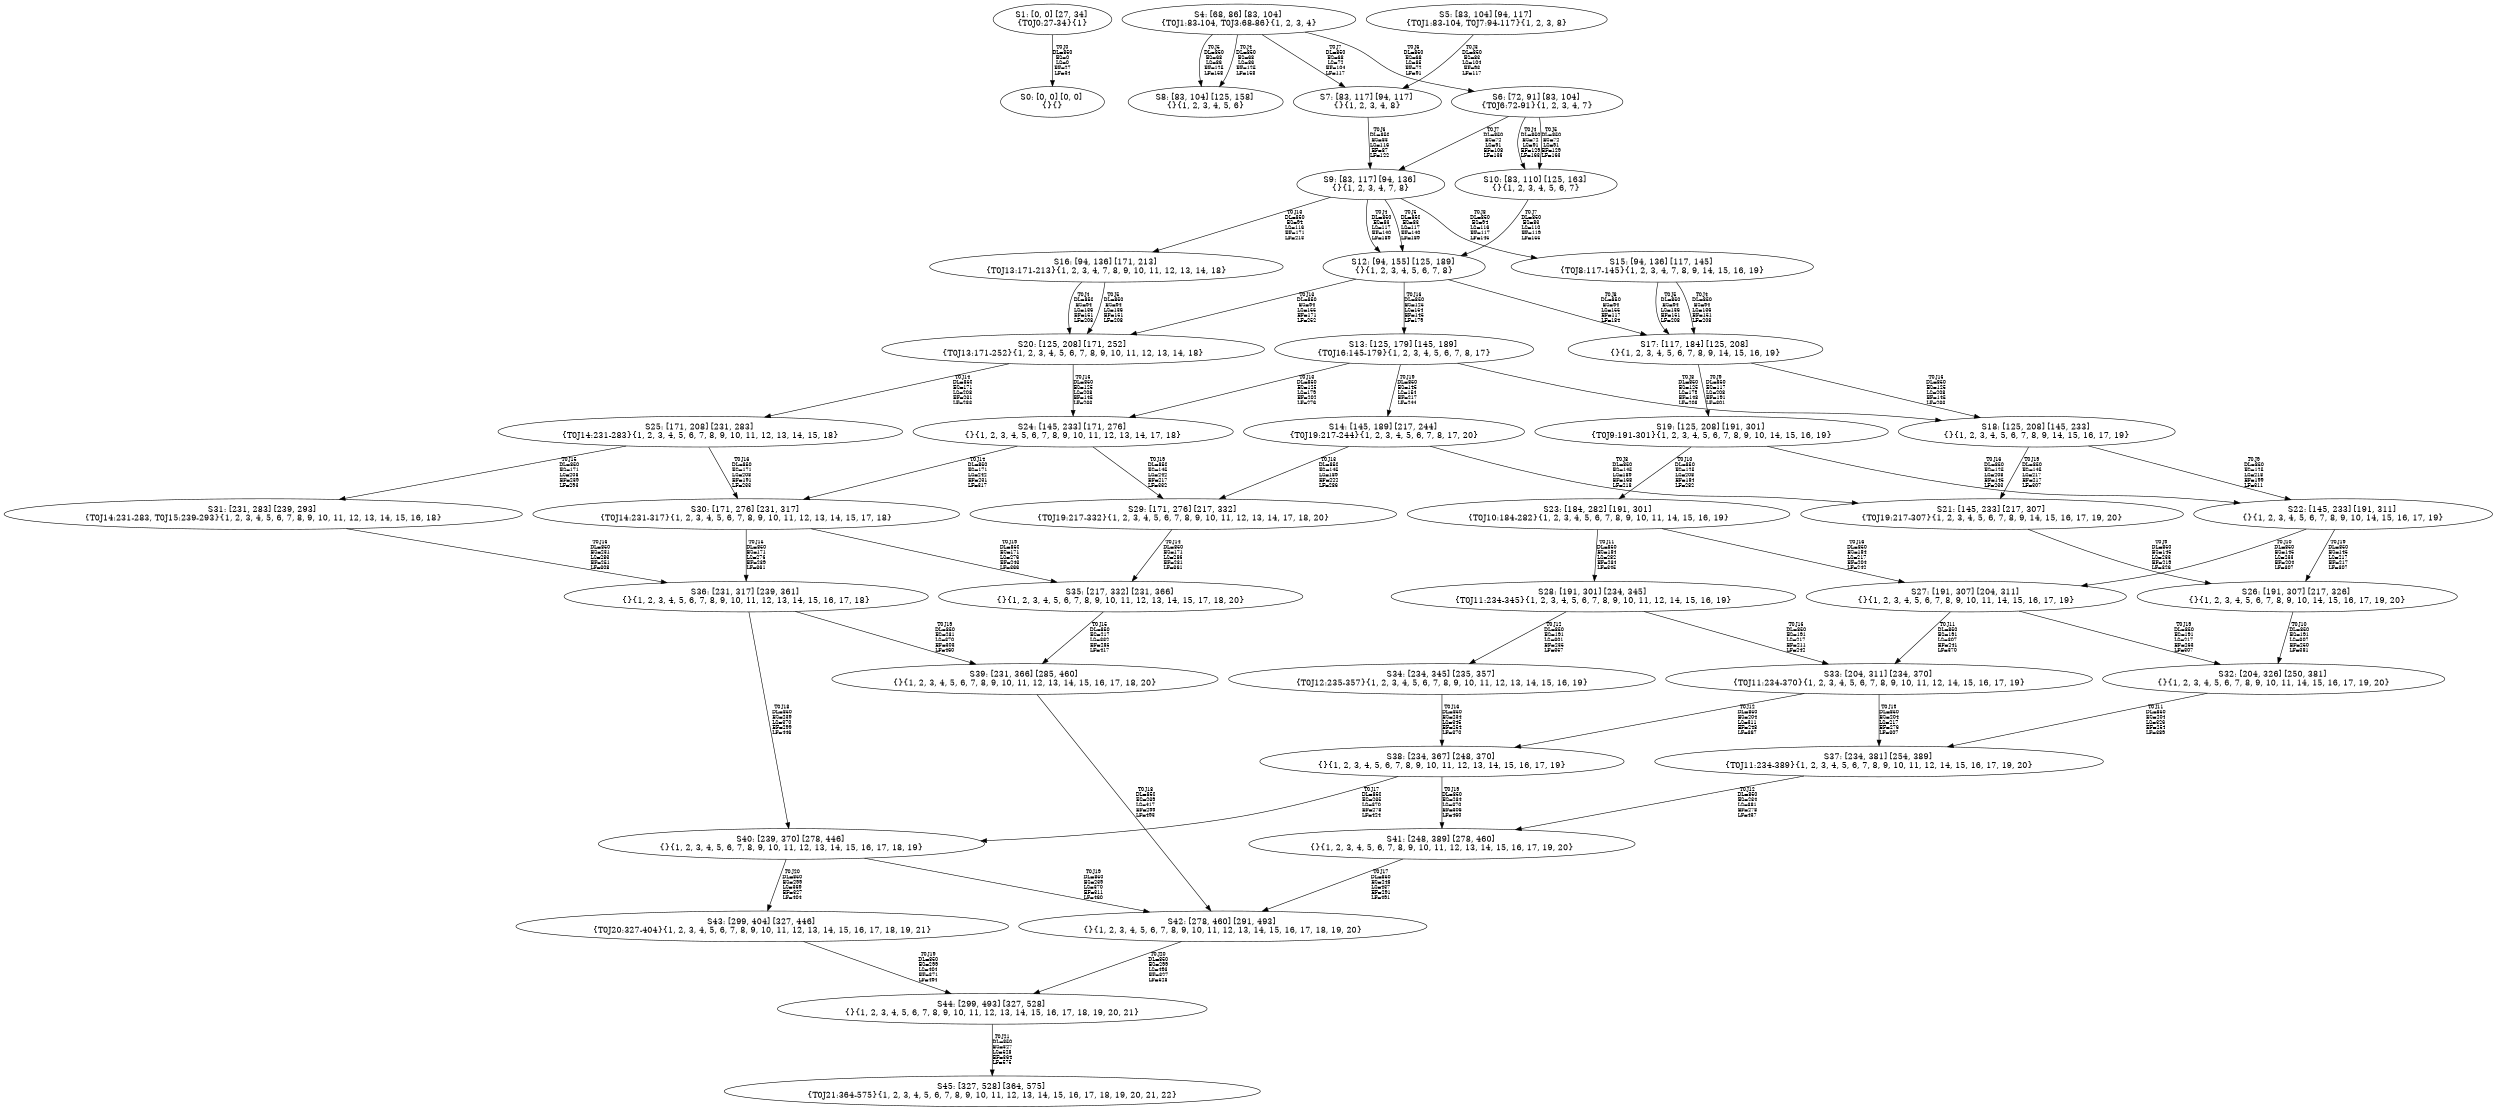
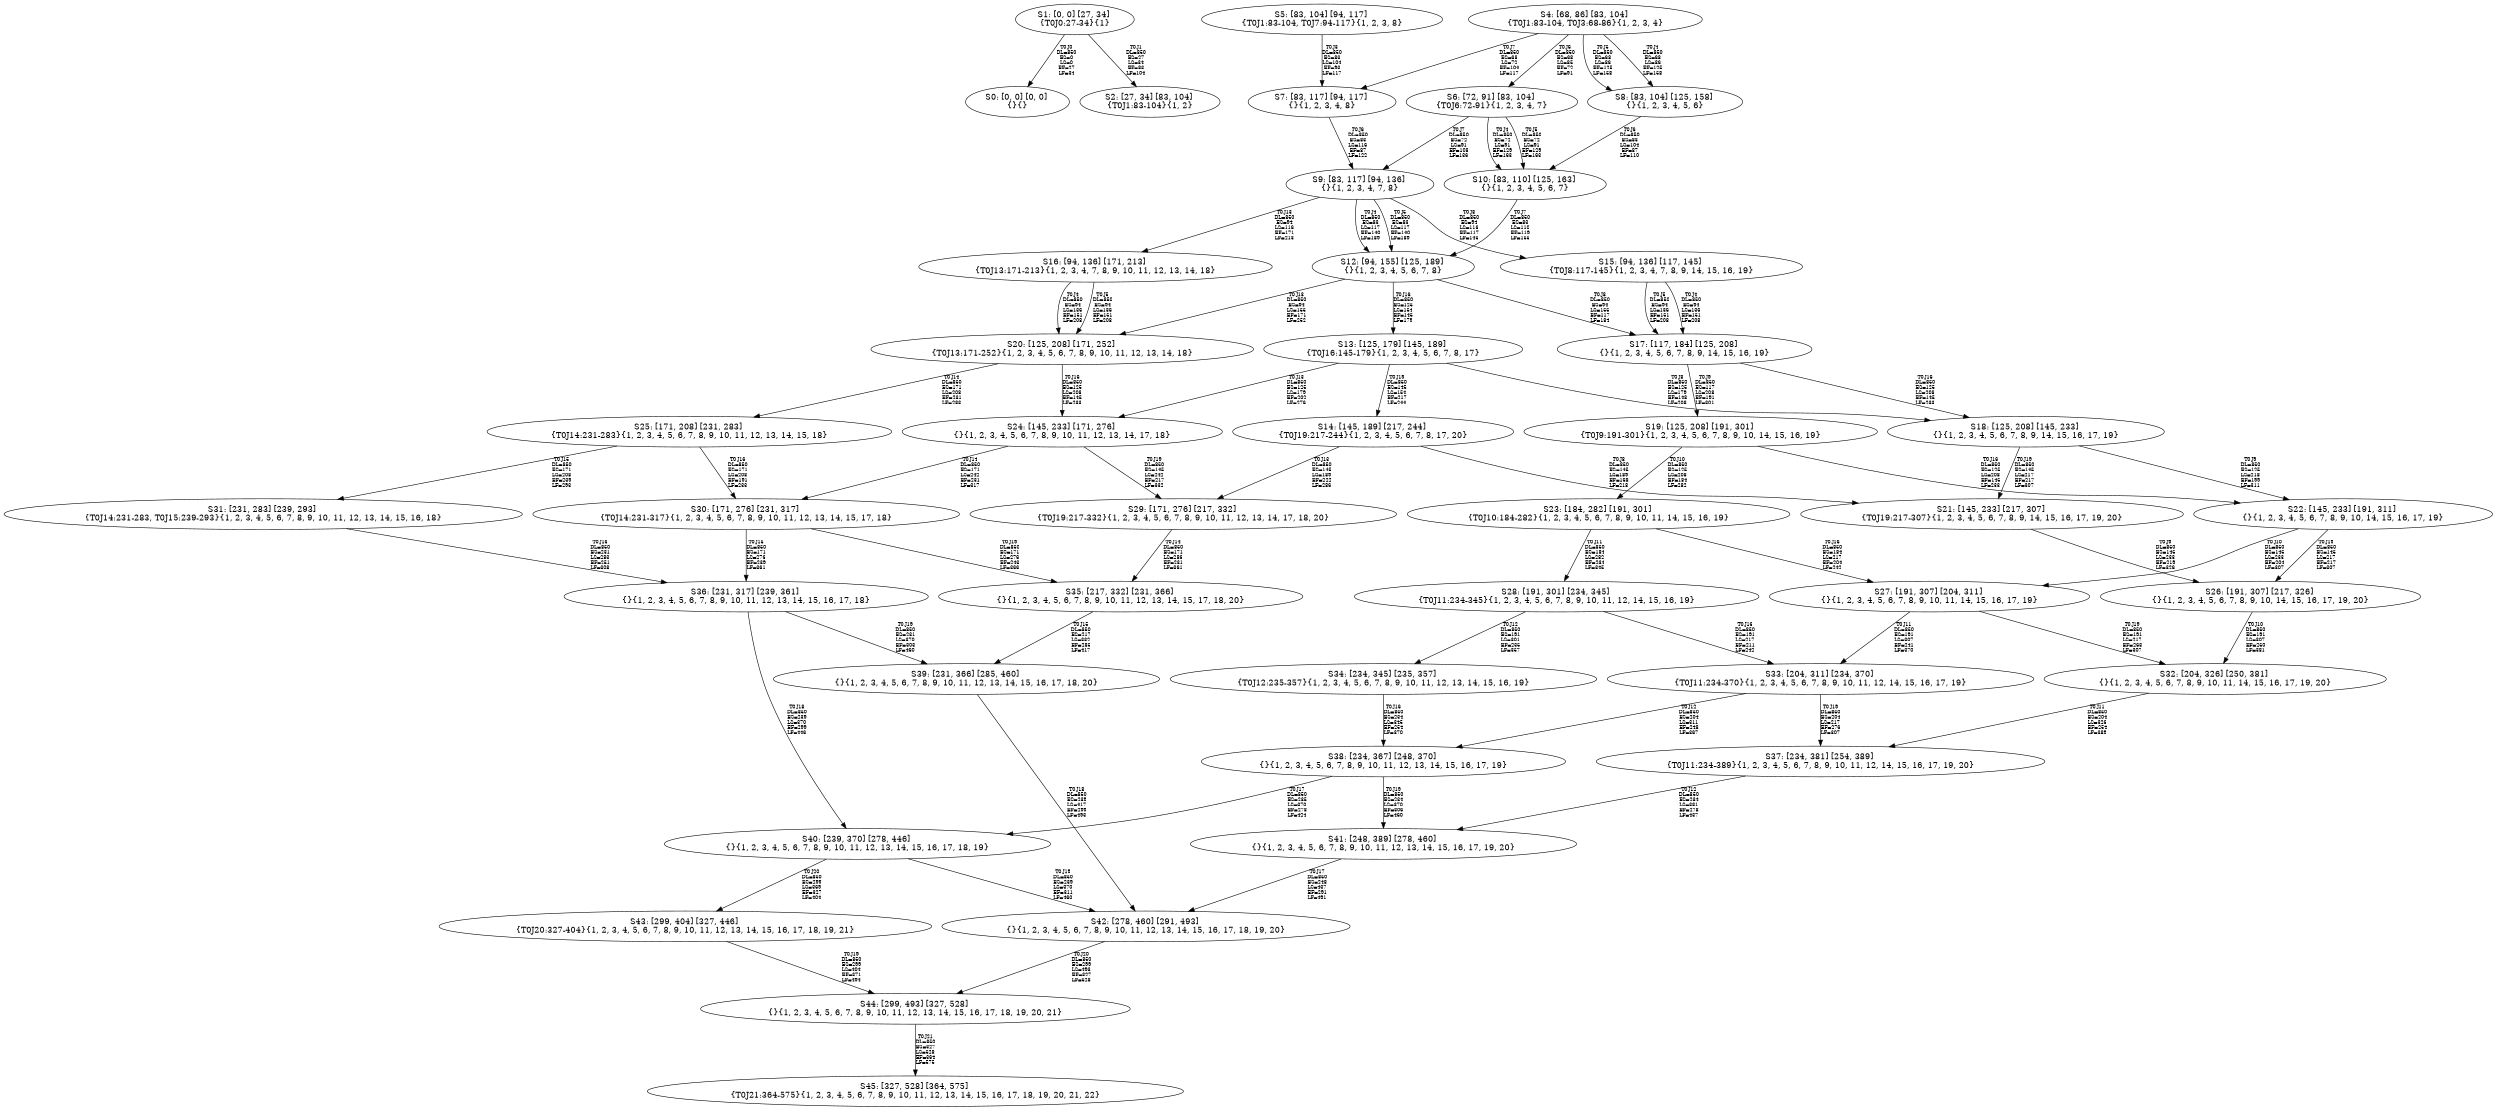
node "S2: [27, 34] [83, 104] {T0J1:83-104}{1, 2}": added
edge "S8: [83, 104] [125, 158] {}{1, 2, 3, 4, 5, 6}" -> "S10: [83, 110] [125, 163] {}{1, 2, 3, 4, 5, 6, 7}": added, label "T0 J6 DL=850 ES=83 LS=104 EF=87 LF=110"
